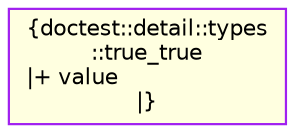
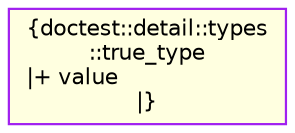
node "{doctest::detail::types ::true_true |+ value |}": label "{doctest::detail::types ::true_true |+ value |}" -> "{doctest::detail::types ::true_type |+ value |}"
